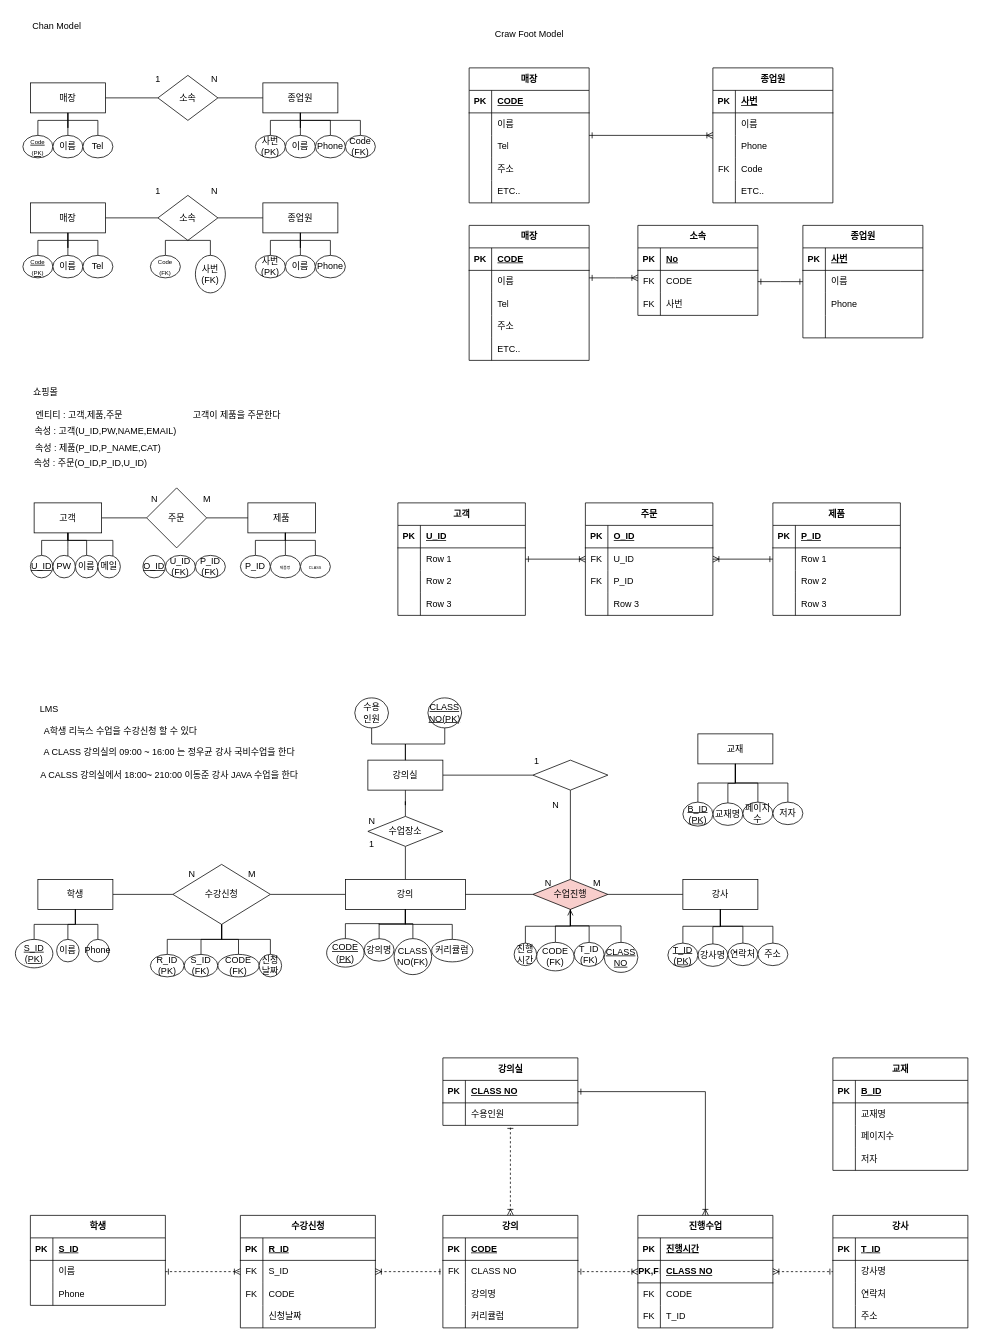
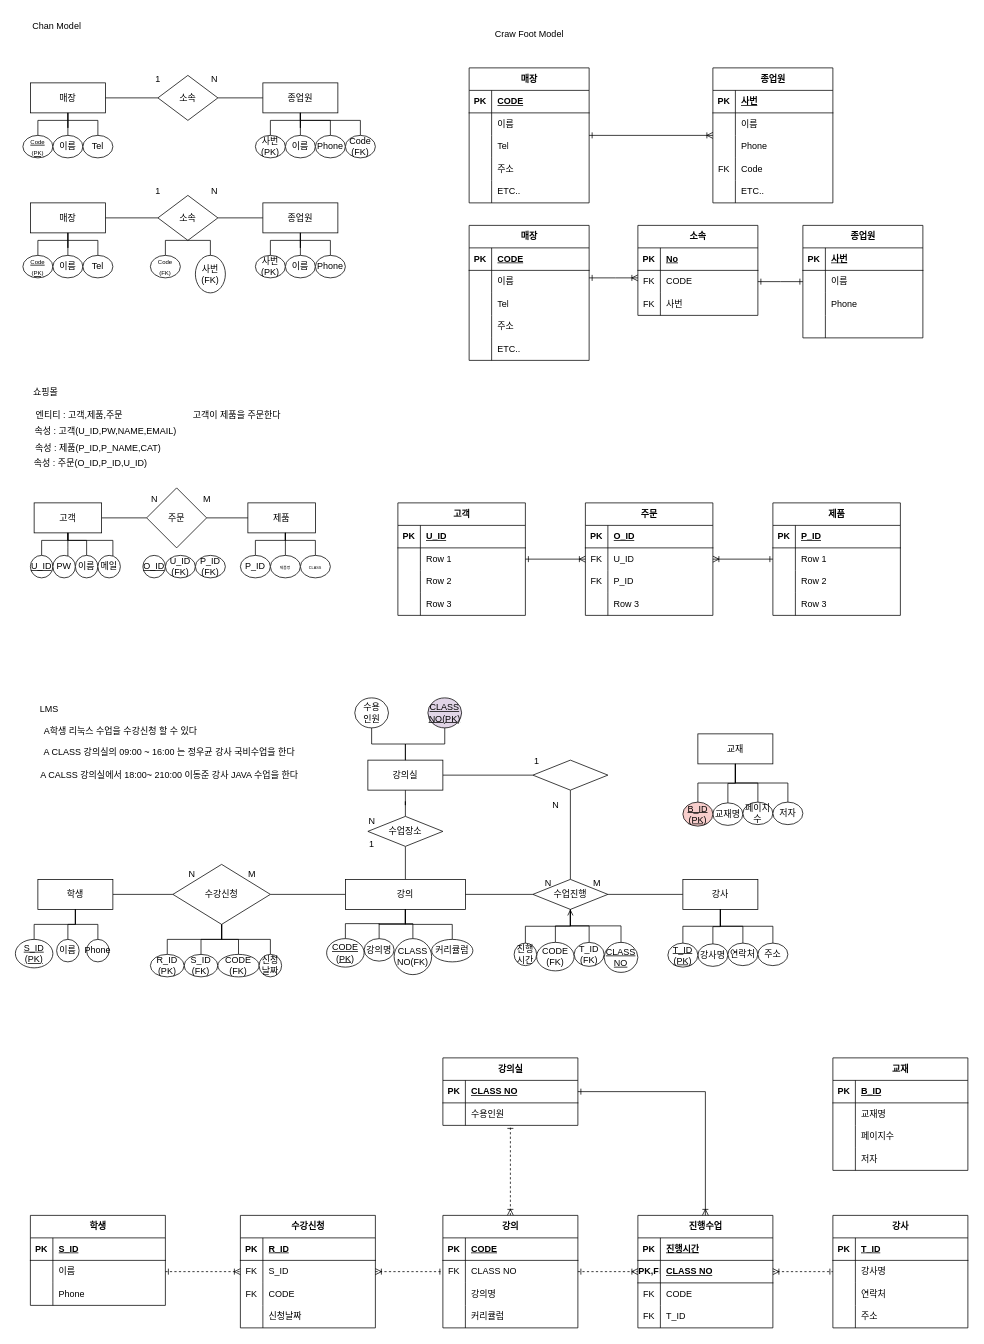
node "CLASS NO(PK)": fillcolor #ffffff -> #e1d5e7
node "B_ID (PK)": fillcolor #ffffff -> #f8cecc
node "수업진행": fillcolor #f8cecc -> #ffffff
